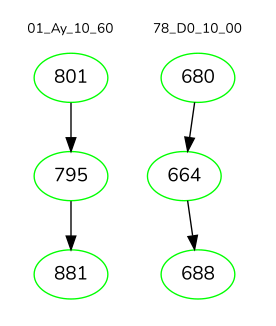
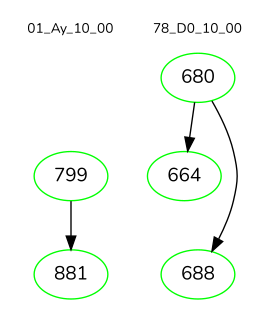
cluster "01_Ay_10_60": label "01_Ay_10_60" -> "01_Ay_10_00"
node "801": removed
node "795": label "795" -> "799"
edge "664" -> "688": now "680" -> "688"
